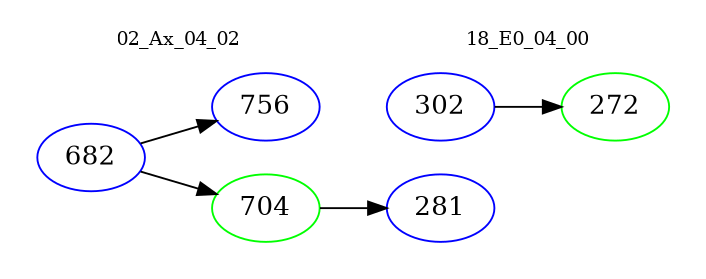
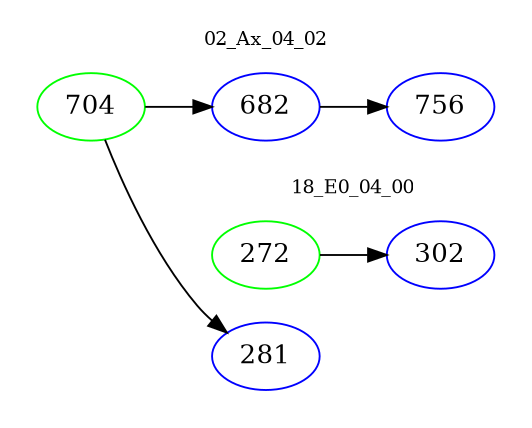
edge "302" -> "272": reversed
edge "682" -> "704": reversed
